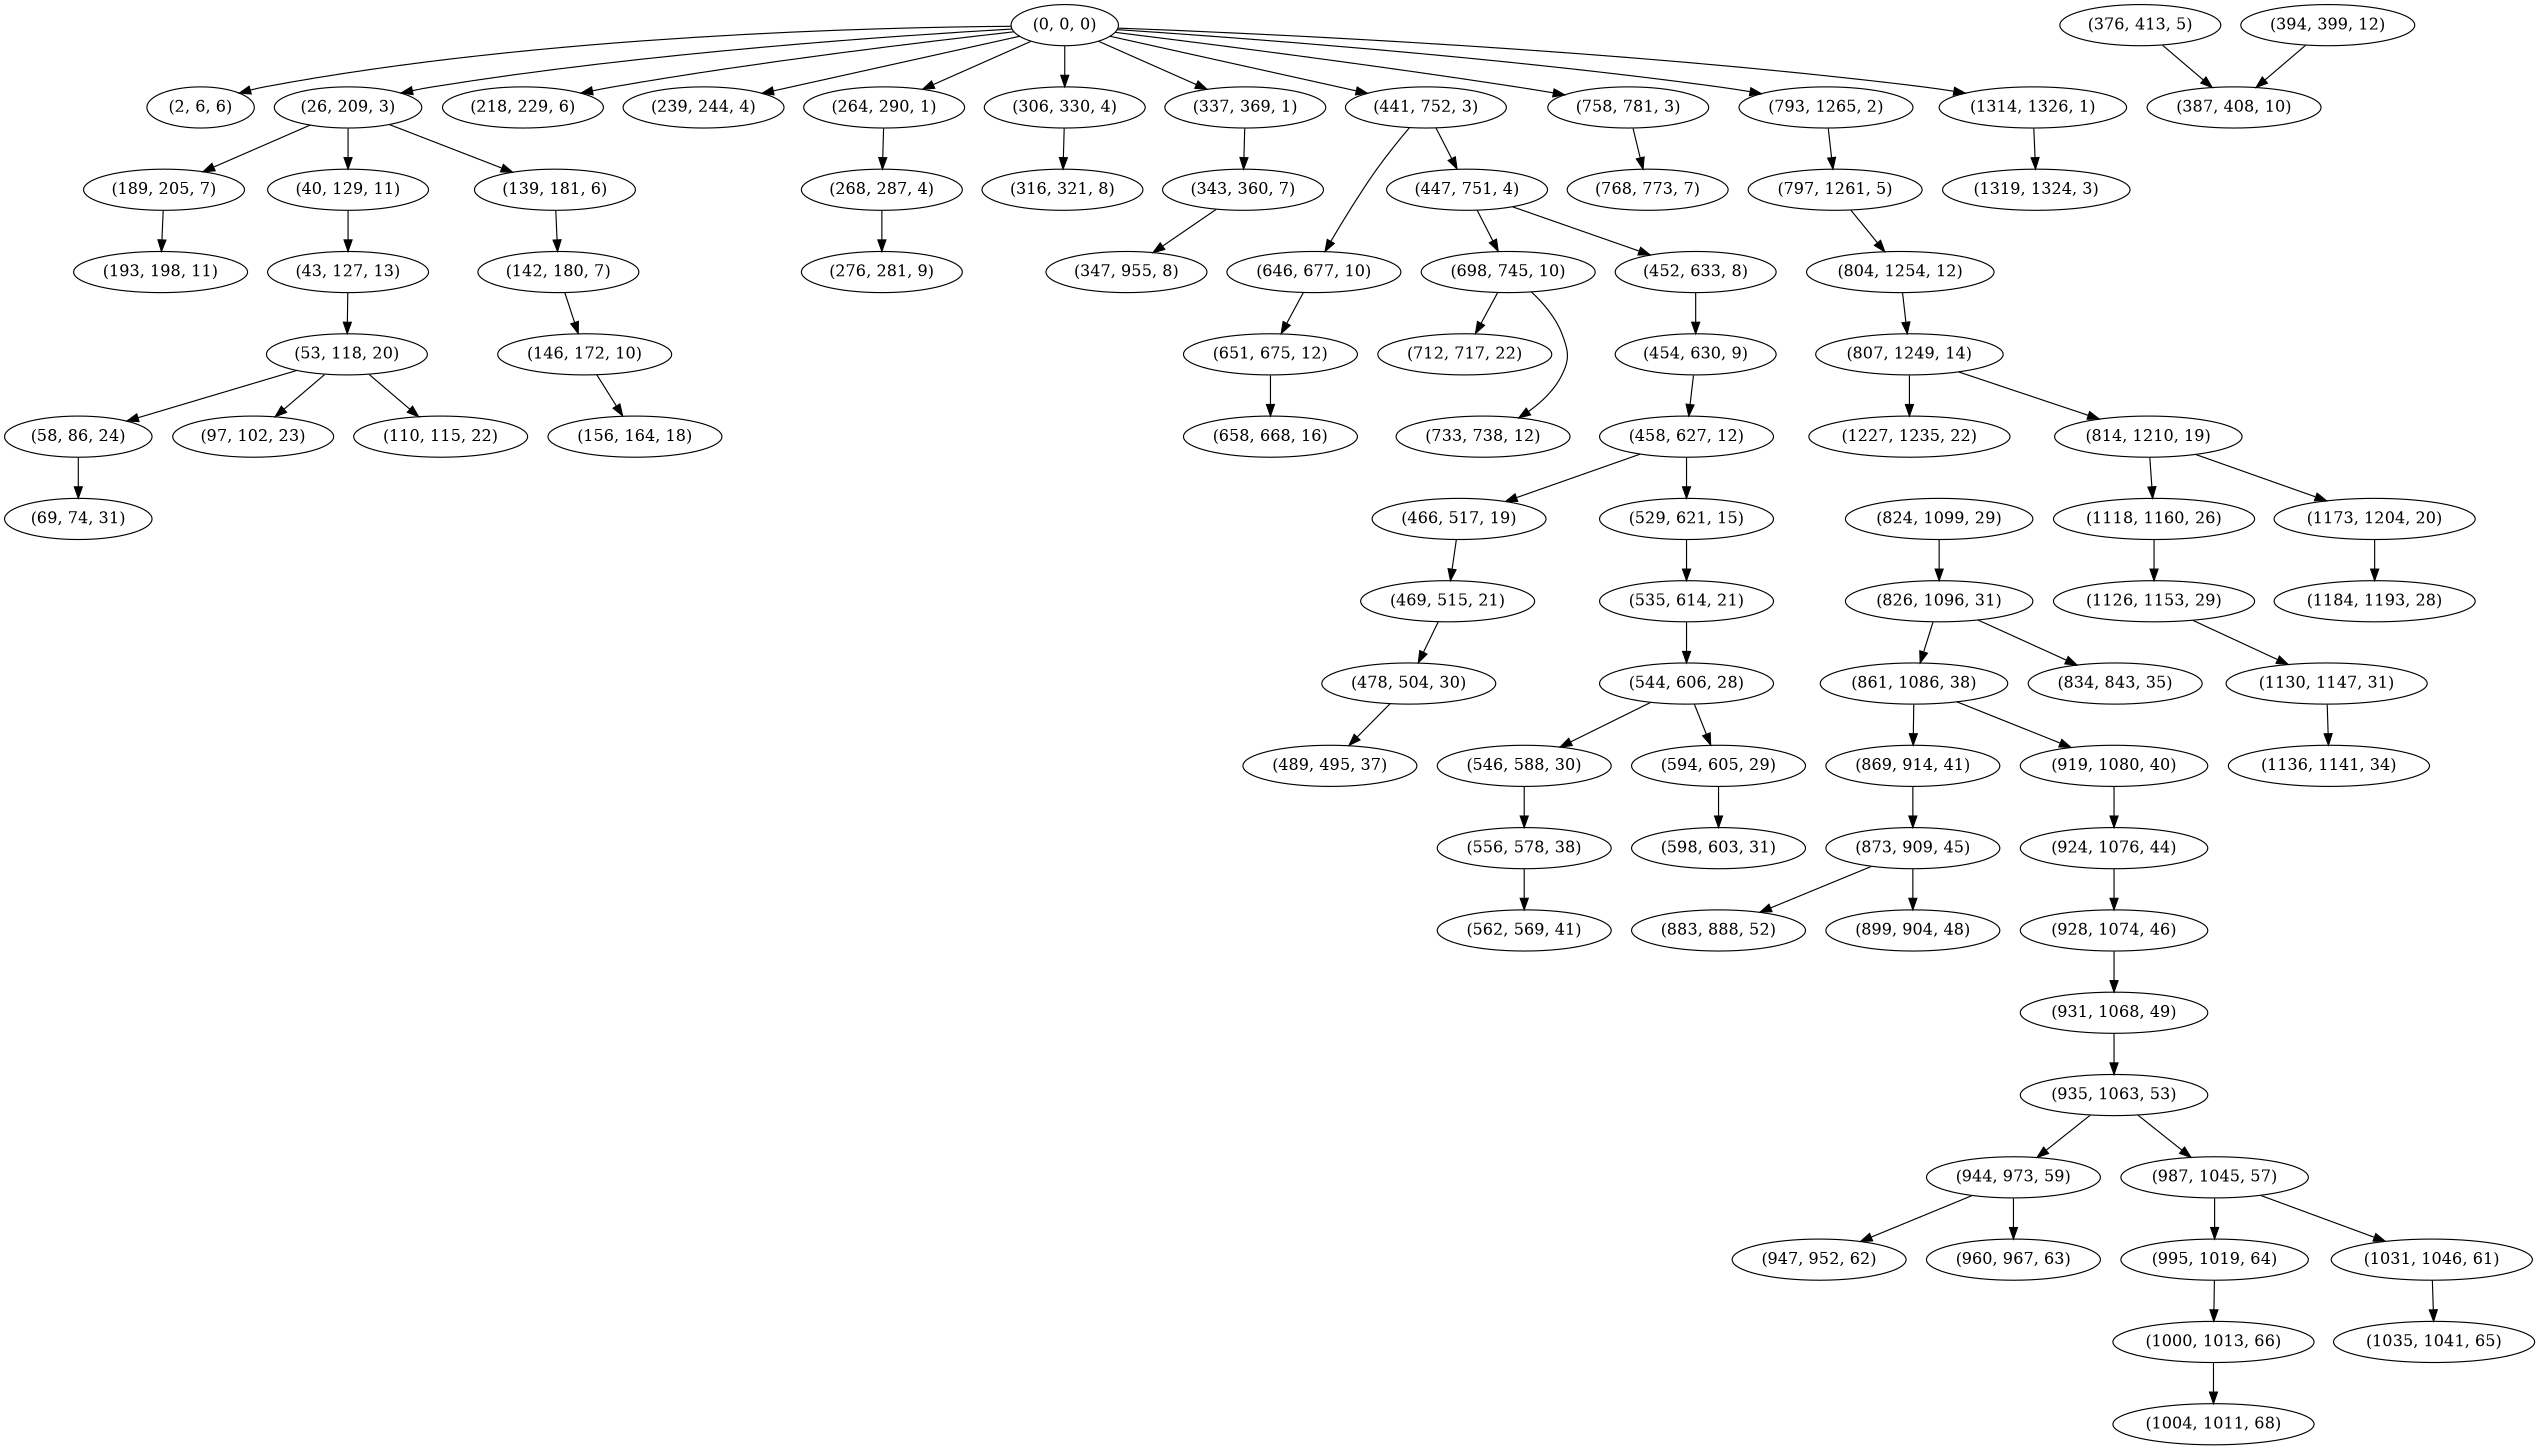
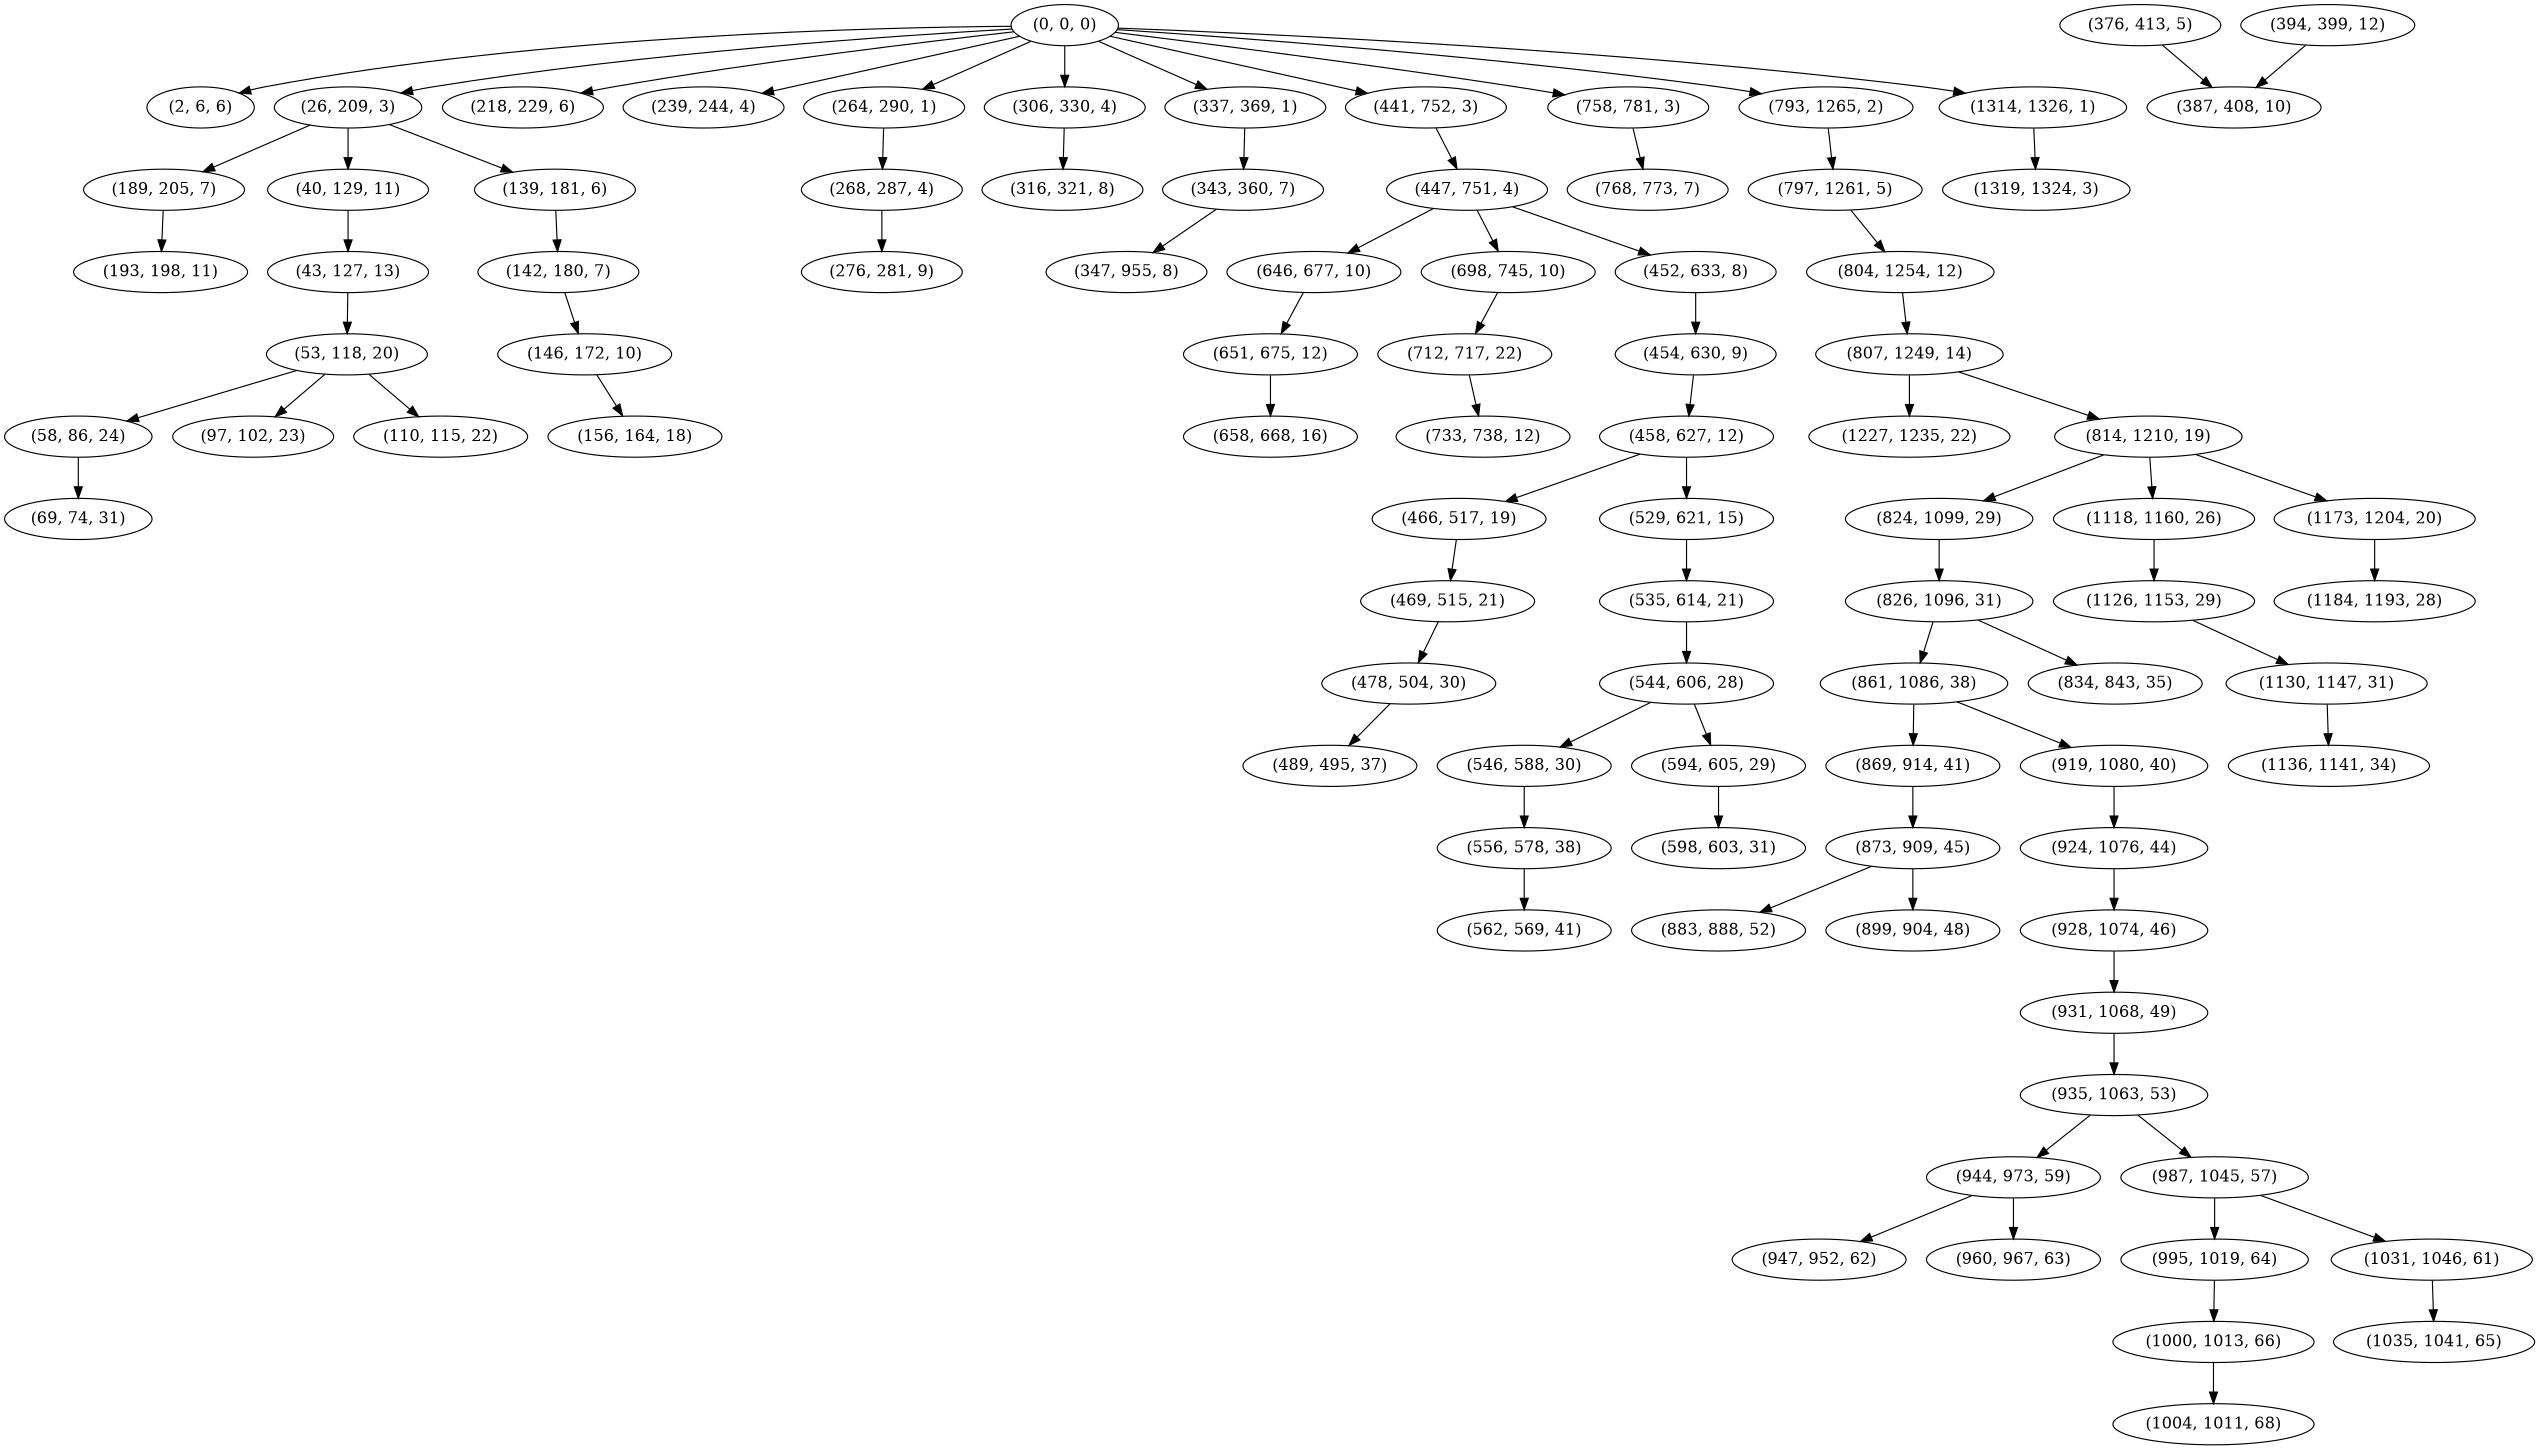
edge "(441, 752, 3)" -> "(646, 677, 10)": now "(447, 751, 4)" -> "(646, 677, 10)"
edge "(698, 745, 10)" -> "(733, 738, 12)": now "(712, 717, 22)" -> "(733, 738, 12)"
edge "(814, 1210, 19)" -> "(824, 1099, 29)": added
